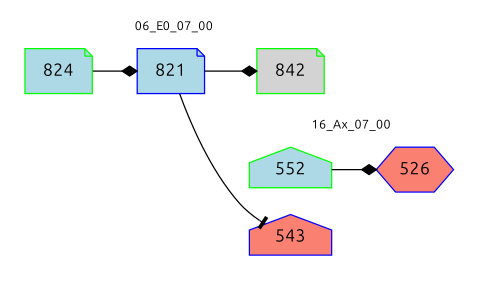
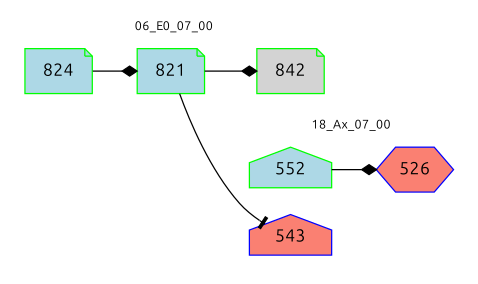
node "821": color blue -> green
cluster "16_Ax_07_00": label "16_Ax_07_00" -> "18_Ax_07_00"
